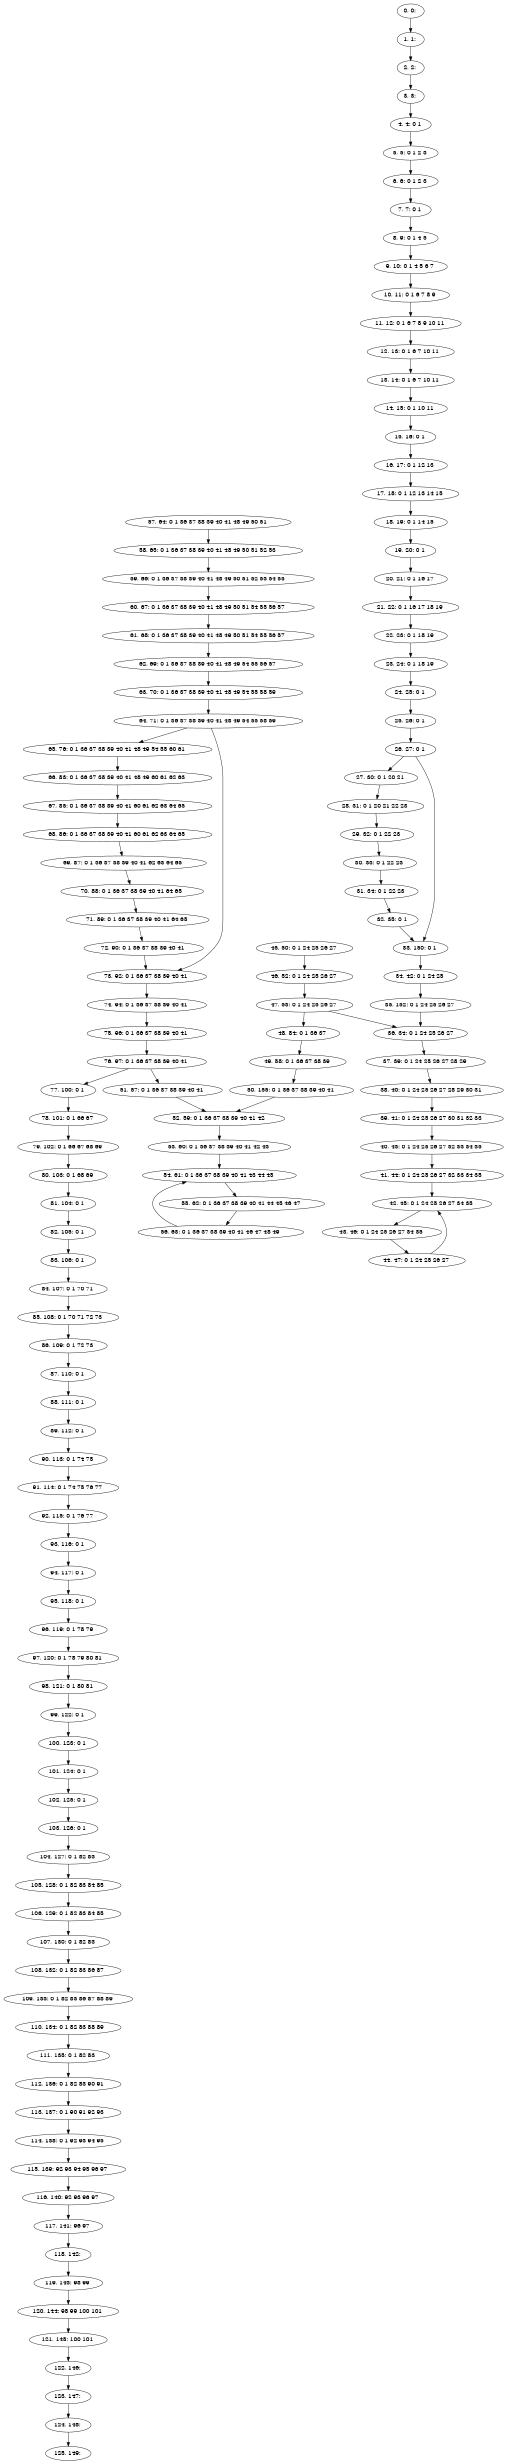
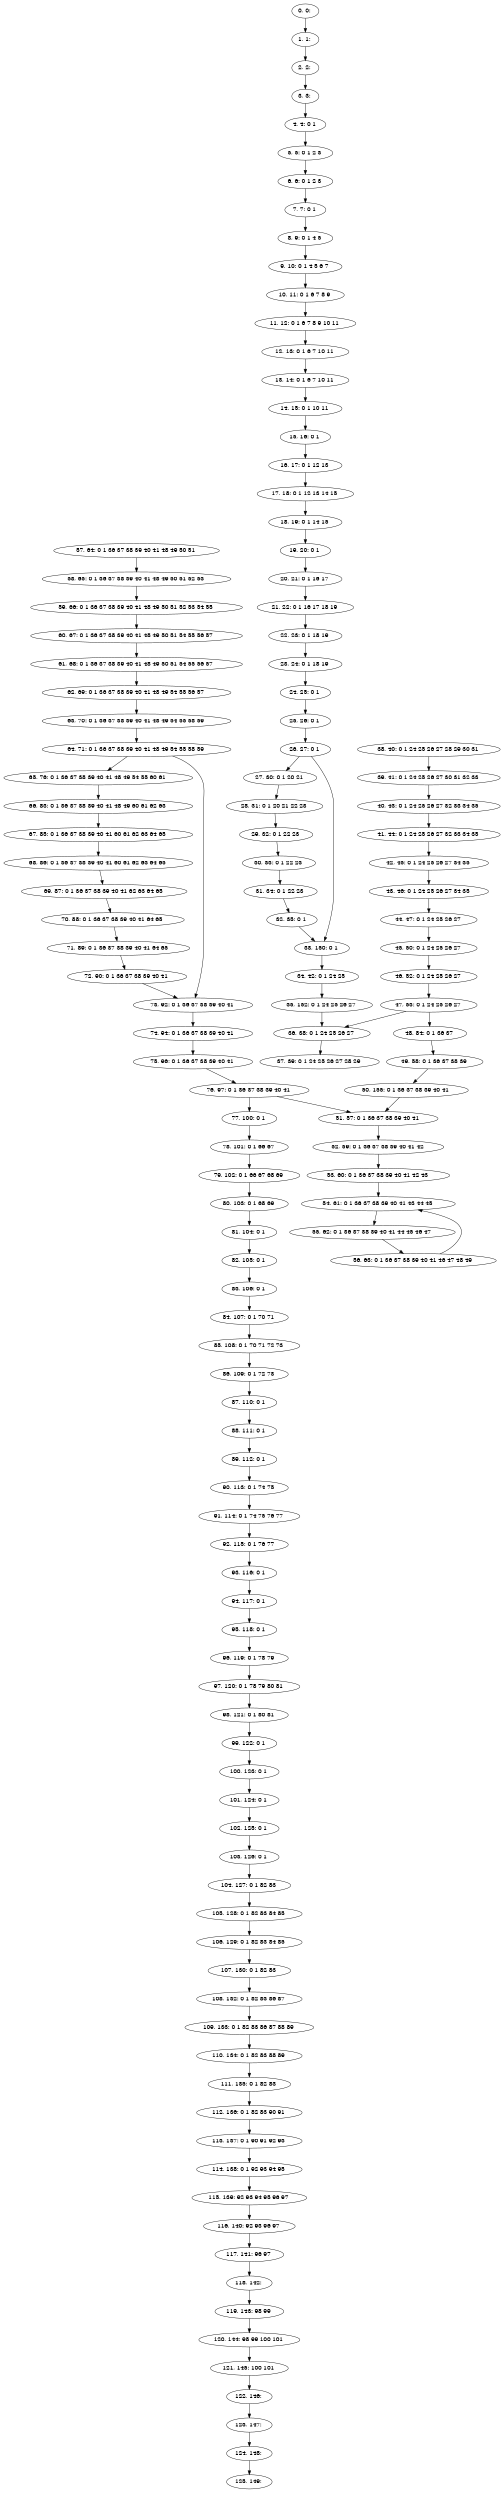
node "36, 34: 0 1 24 25 26 27": label "36, 34: 0 1 24 25 26 27" -> "36, 38: 0 1 24 25 26 27"
edge "37, 39: 0 1 24 25 26 27 28 29" -> "38, 40: 0 1 24 25 26 27 28 29 30 31": removed
edge "50, 155: 0 1 36 37 38 39 40 41" -> "52, 59: 0 1 36 37 38 39 40 41 42": now "50, 155: 0 1 36 37 38 39 40 41" -> "51, 57: 0 1 36 37 38 39 40 41"
edge "44, 47: 0 1 24 25 26 27" -> "42, 45: 0 1 24 25 26 27 34 35": now "44, 47: 0 1 24 25 26 27" -> "45, 50: 0 1 24 25 26 27"
